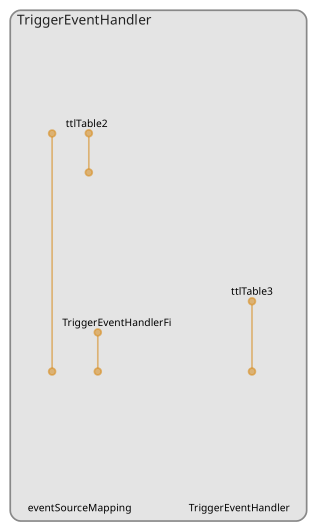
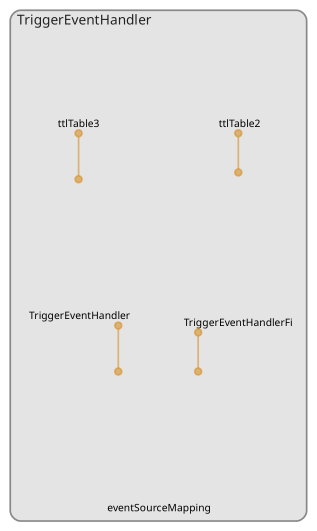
edge "ttlTable2" -- "eventSourceMapping": now "TriggerEventHandler" -- "eventSourceMapping"
